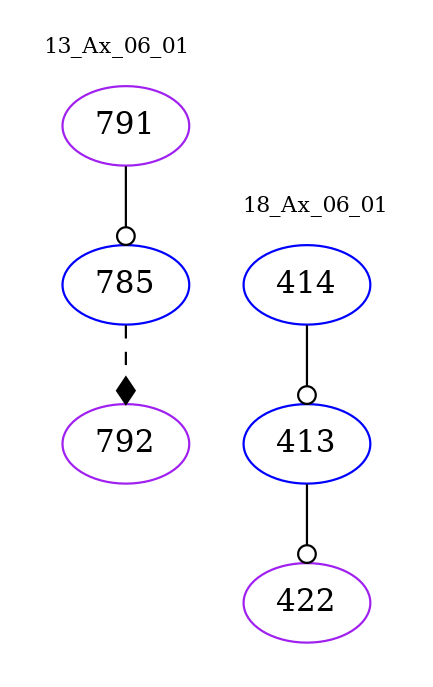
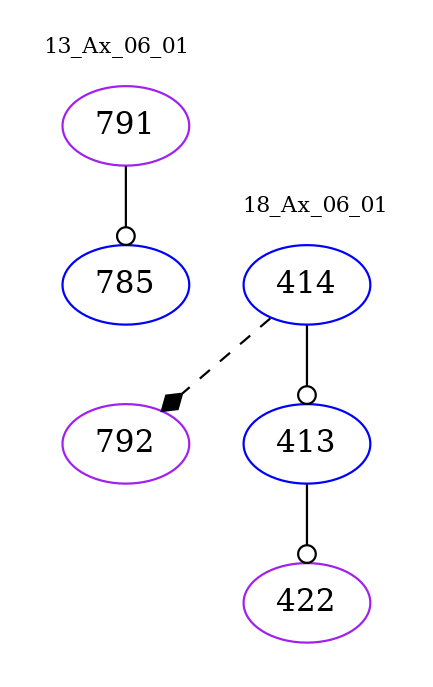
edge "785" -> "792": now "414" -> "792"
